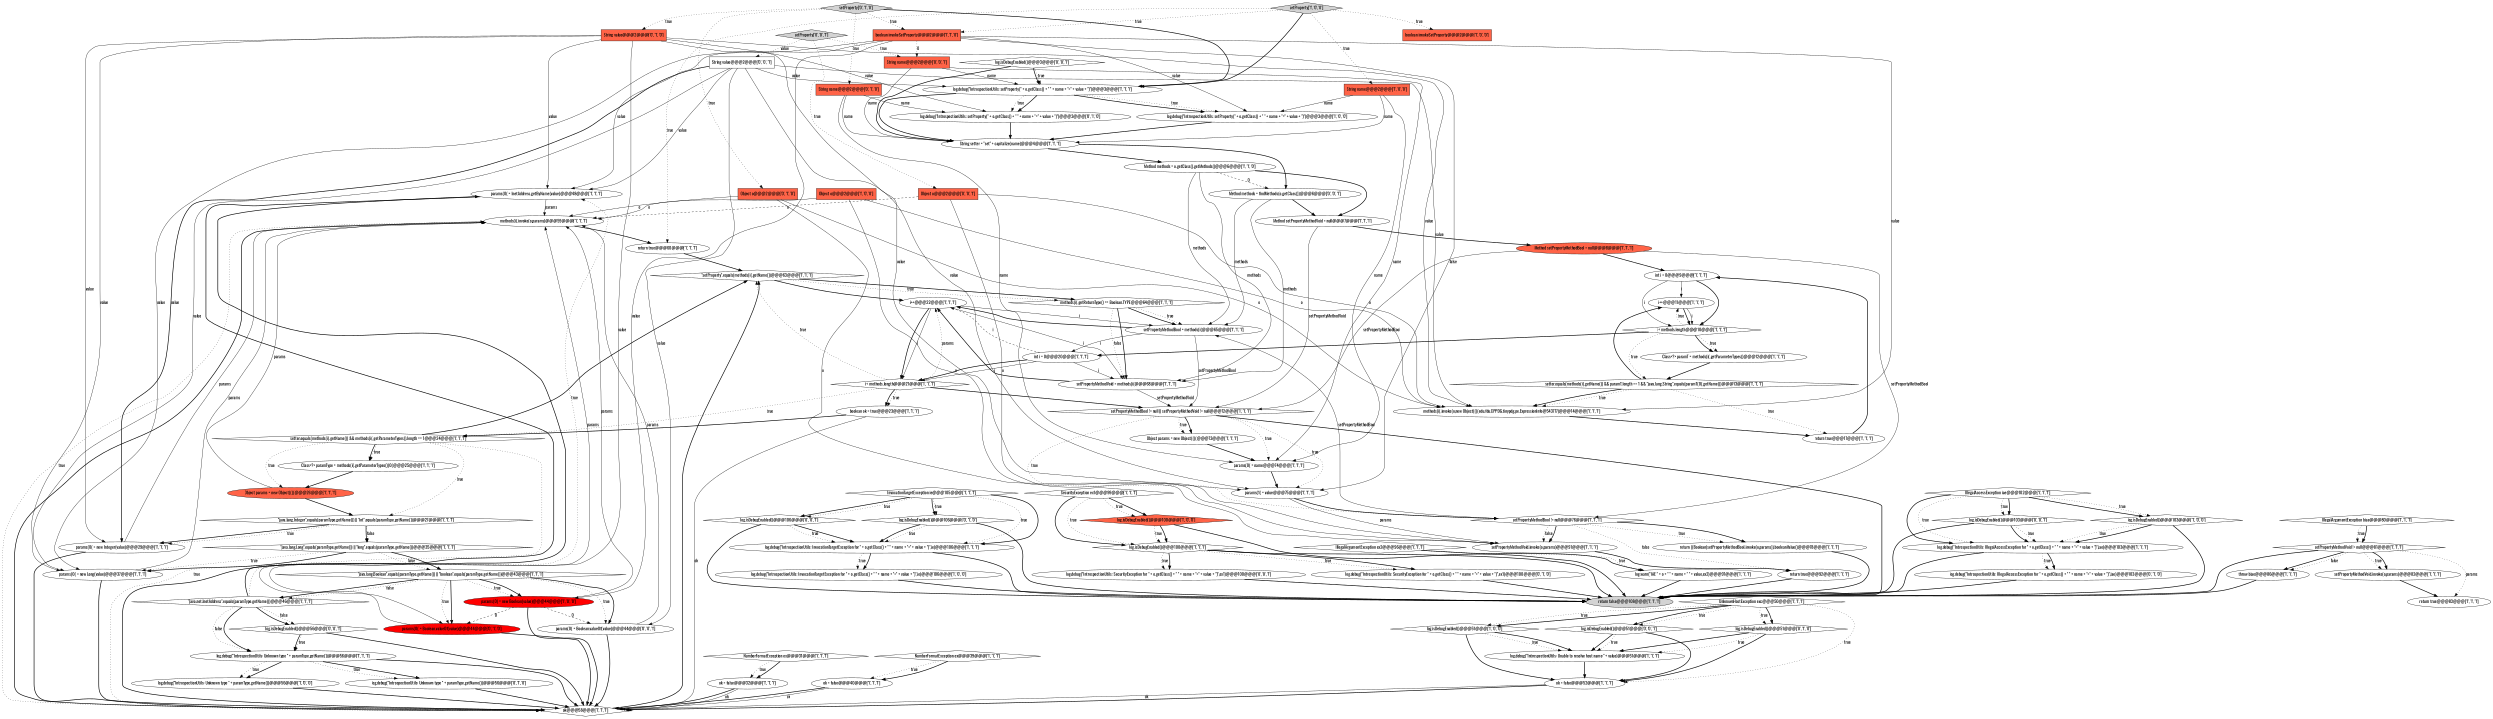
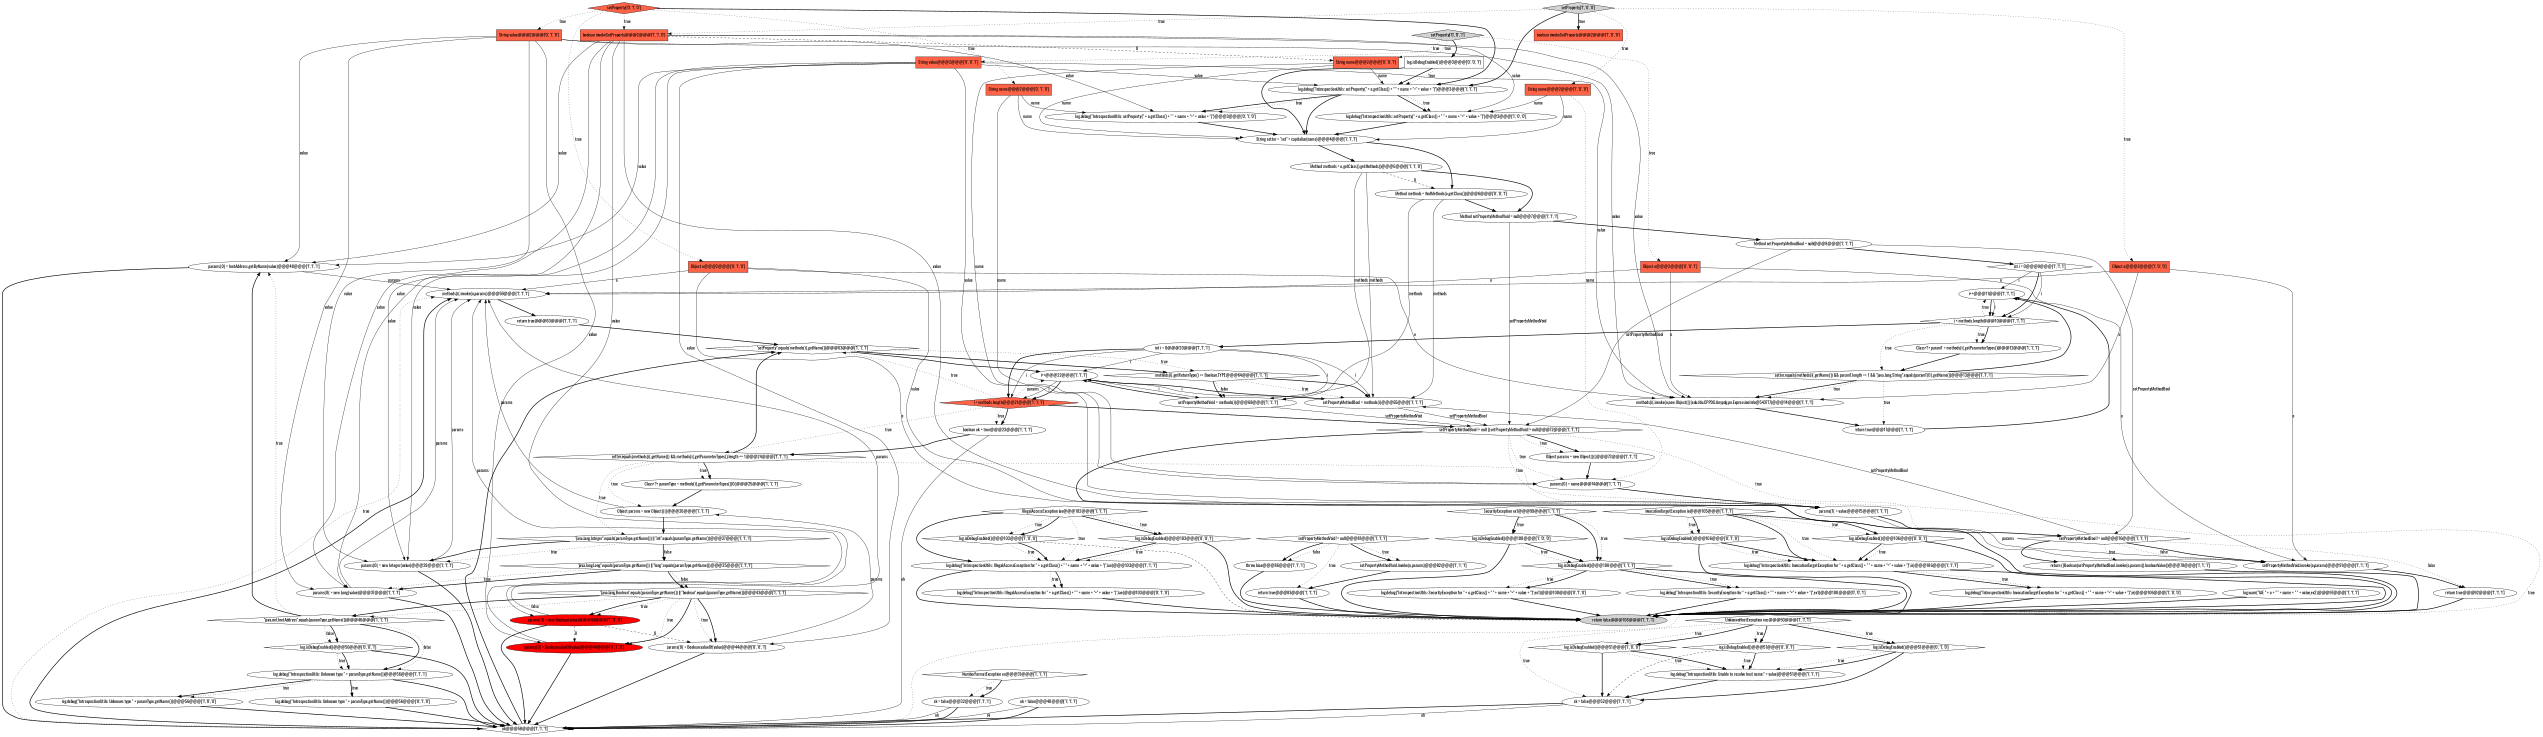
node "setProperty['0', '1', '0']": fillcolor lightgray -> tomato
edge "setProperty['1', '0', '0']" -> "boolean invokeSetProperty@@@2@@@['1', '0', '0']": style dotted -> bold
edge "setProperty['1', '0', '0']" -> "return true@@@60@@@['1', '1', '1']": now "setProperty['1', '0', '0']" -> "Object o@@@2@@@['1', '0', '0']"
edge "boolean invokeSetProperty@@@2@@@['1', '1', '0']" -> "String name@@@2@@@['0', '0', '1']": style dotted -> dashed
edge "setProperty['0', '0', '1']" -> "String value@@@2@@@['0', '0', '1']": label "value" -> "true"
edge "setProperty['0', '0', '1']" -> "log.isDebugEnabled()@@@3@@@['0', '0', '1']": added
node "String value@@@2@@@['0', '0', '1']": fillcolor white -> tomato
node "log.isDebugEnabled()@@@3@@@['0', '0', '1']": shape diamond -> box
edge "String value@@@2@@@['0', '0', '1']" -> "params(0( = new Integer(value)@@@29@@@['1', '1', '1']": style bold -> solid
edge "Object o@@@2@@@['0', '0', '1']" -> "methods(i(.invoke(o,params)@@@59@@@['1', '1', '1']": style dashed -> solid
node "Method setPropertyMethodBool = null@@@8@@@['1', '1', '1']": fillcolor tomato -> white
edge "boolean invokeSetProperty@@@2@@@['1', '1', '0']" -> "params(1( = value@@@75@@@['1', '1', '1']": label "false" -> "value"
node "int i = 0@@@9@@@['1', '1', '1']": shape ellipse -> diamond
edge "boolean invokeSetProperty@@@2@@@['1', '1', '0']" -> "params(0( = new Integer(value)@@@29@@@['1', '1', '1']": added, label "value"
edge "return true@@@17@@@['1', '1', '1']" -> "int i = 0@@@9@@@['1', '1', '1']": now "return true@@@17@@@['1', '1', '1']" -> "i++@@@11@@@['1', '1', '1']"
edge "String name@@@2@@@['1', '0', '0']" -> "params(0( = name@@@74@@@['1', '1', '1']": style solid -> dotted
edge "String value@@@2@@@['0', '1', '0']" -> "params(1( = value@@@75@@@['1', '1', '1']": now "Object o@@@2@@@['0', '1', '0']" -> "params(1( = value@@@75@@@['1', '1', '1']"
edge "int i = 0@@@20@@@['1', '1', '1']" -> "i++@@@22@@@['1', '1', '1']": style dashed -> solid
edge "setPropertyMethodBool = methods(i(@@@65@@@['1', '1', '1']" -> "int i = 0@@@20@@@['1', '1', '1']": reversed
node "i < methods.length@@@21@@@['1', '1', '1']": fillcolor white -> tomato
edge "params(0( = Boolean.valueOf(value)@@@44@@@['0', '0', '1']" -> "methods(i(.invoke(o,params)@@@59@@@['1', '1', '1']": now "params(0( = Boolean.valueOf(value)@@@44@@@['0', '0', '1']" -> "Object params = new Object((((@@@26@@@['1', '1', '1']"
node "Object params = new Object((((@@@26@@@['1', '1', '1']": fillcolor tomato -> white
node "log.isDebugEnabled()@@@100@@@['1', '0', '0']": fillcolor tomato -> white
node "IllegalArgumentException biae@@@80@@@['1', '1', '1']": removed
node "IllegalArgumentException ex2@@@96@@@['1', '1', '1']": removed
edge "setPropertyMethodVoid != null@@@81@@@['1', '1', '1']" -> "return true@@@83@@@['1', '1', '1']": label "params" -> "true"
edge "log.isDebugEnabled()@@@103@@@['1', '0', '0']" -> "return false@@@108@@@['1', '1', '1']": style bold -> dashed
edge "setPropertyMethodVoid != null@@@81@@@['1', '1', '1']" -> "return false@@@108@@@['1', '1', '1']": now "return true@@@83@@@['1', '1', '1']" -> "return false@@@108@@@['1', '1', '1']"
node "NumberFormatException ex@@@39@@@['1', '1', '1']": removed
edge "log.isDebugEnabled()@@@51@@@['0', '0', '1']" -> "ok = false@@@52@@@['1', '1', '1']": style bold -> dashed
